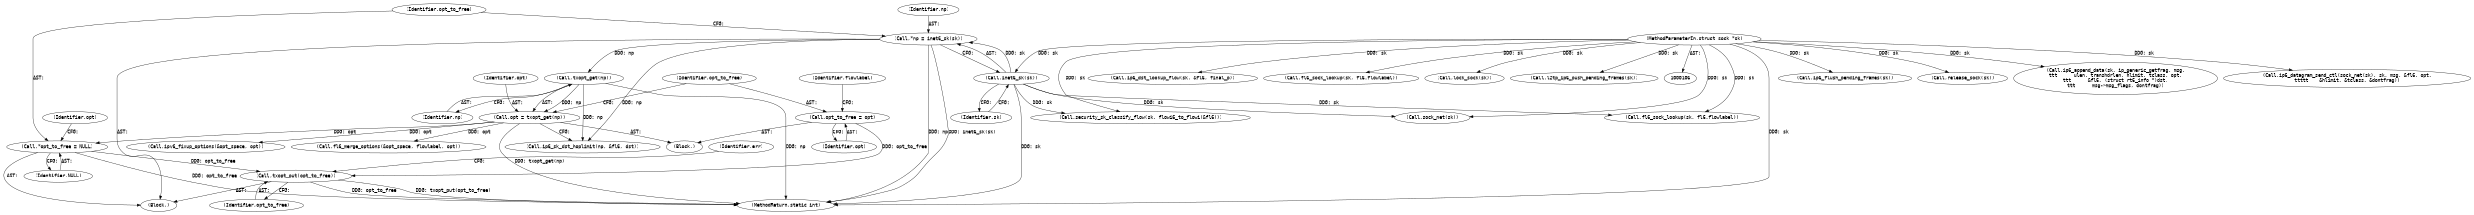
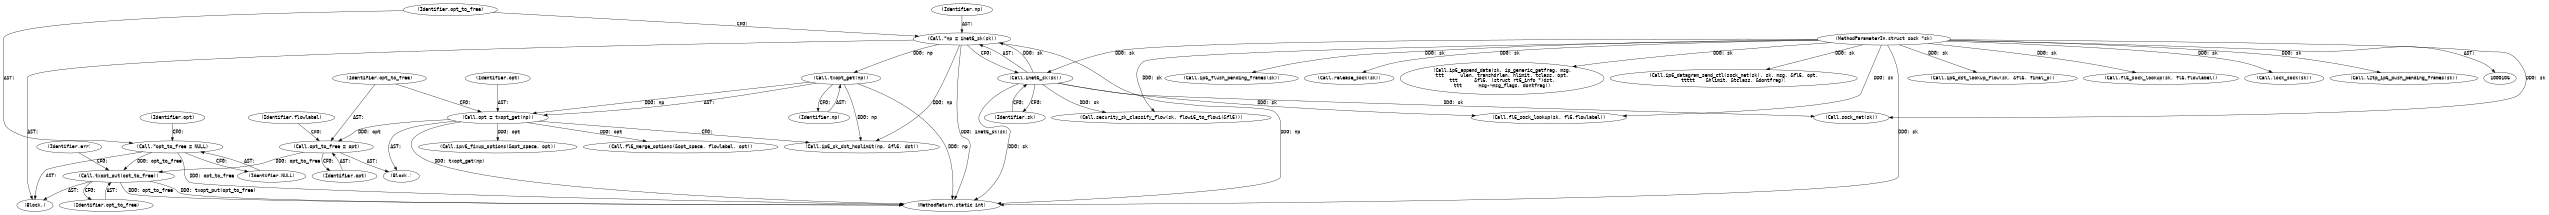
edge "(Call,opt = txopt_get(np))" -> "(Call,*opt_to_free = NULL)": now "(Call,opt = txopt_get(np))" -> "(Call,opt_to_free = opt)"
